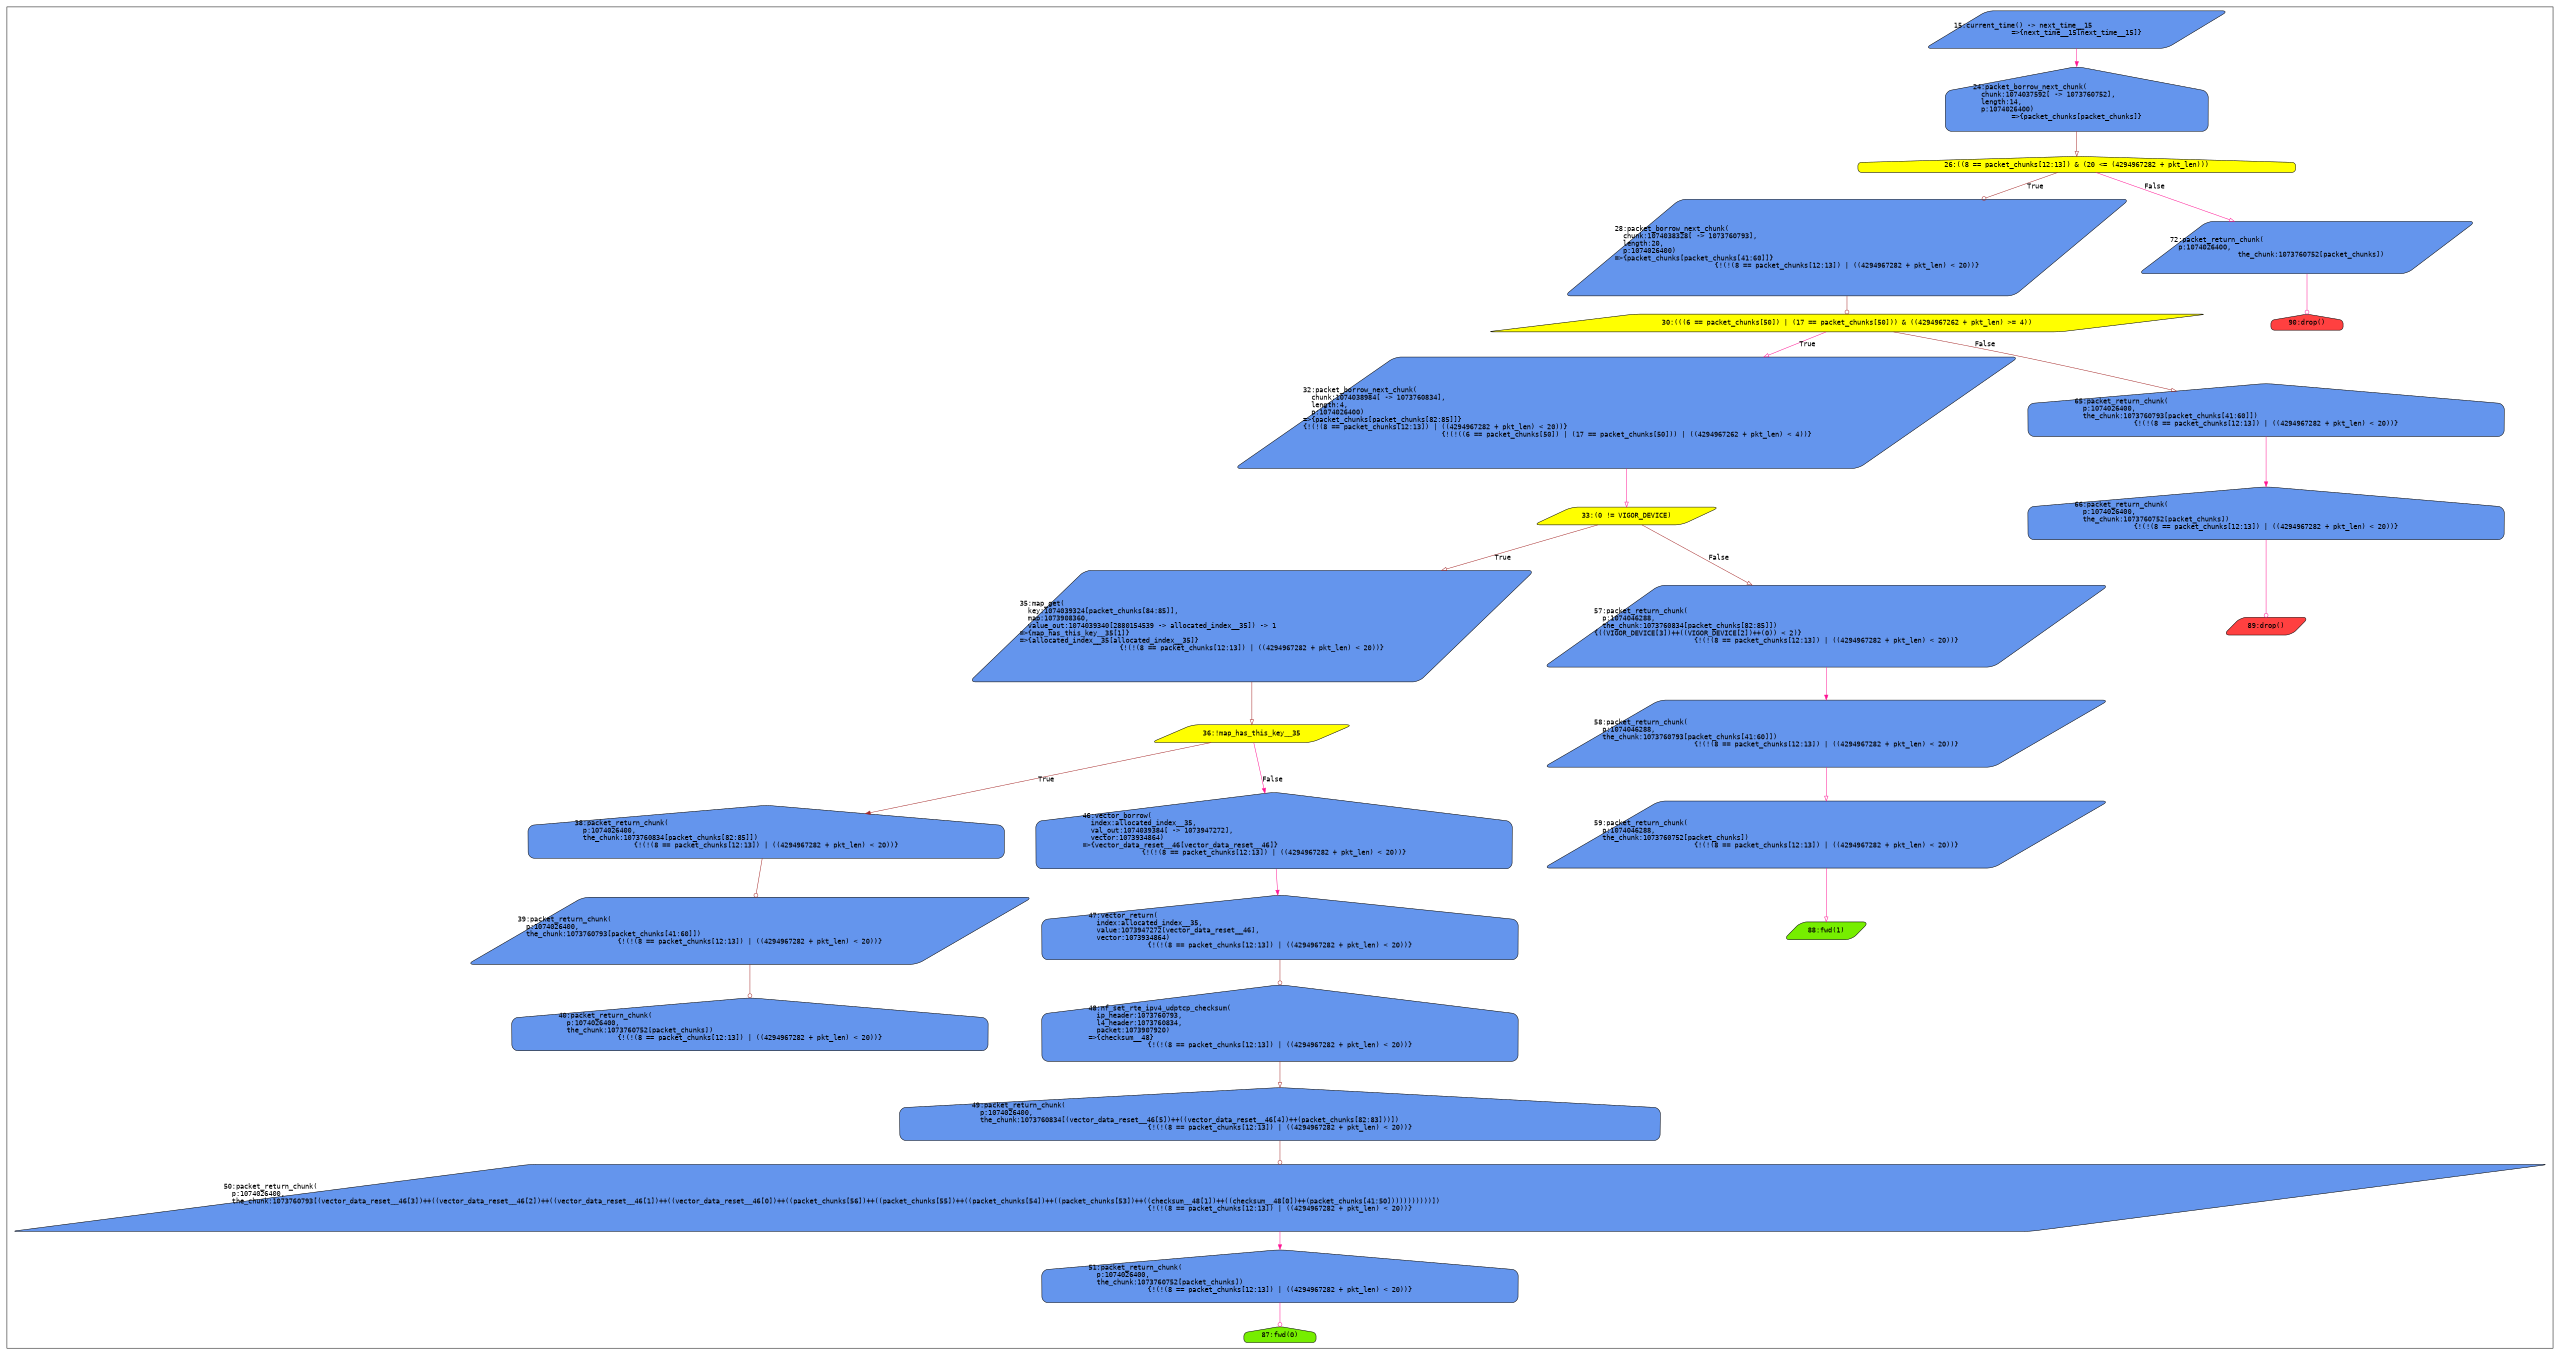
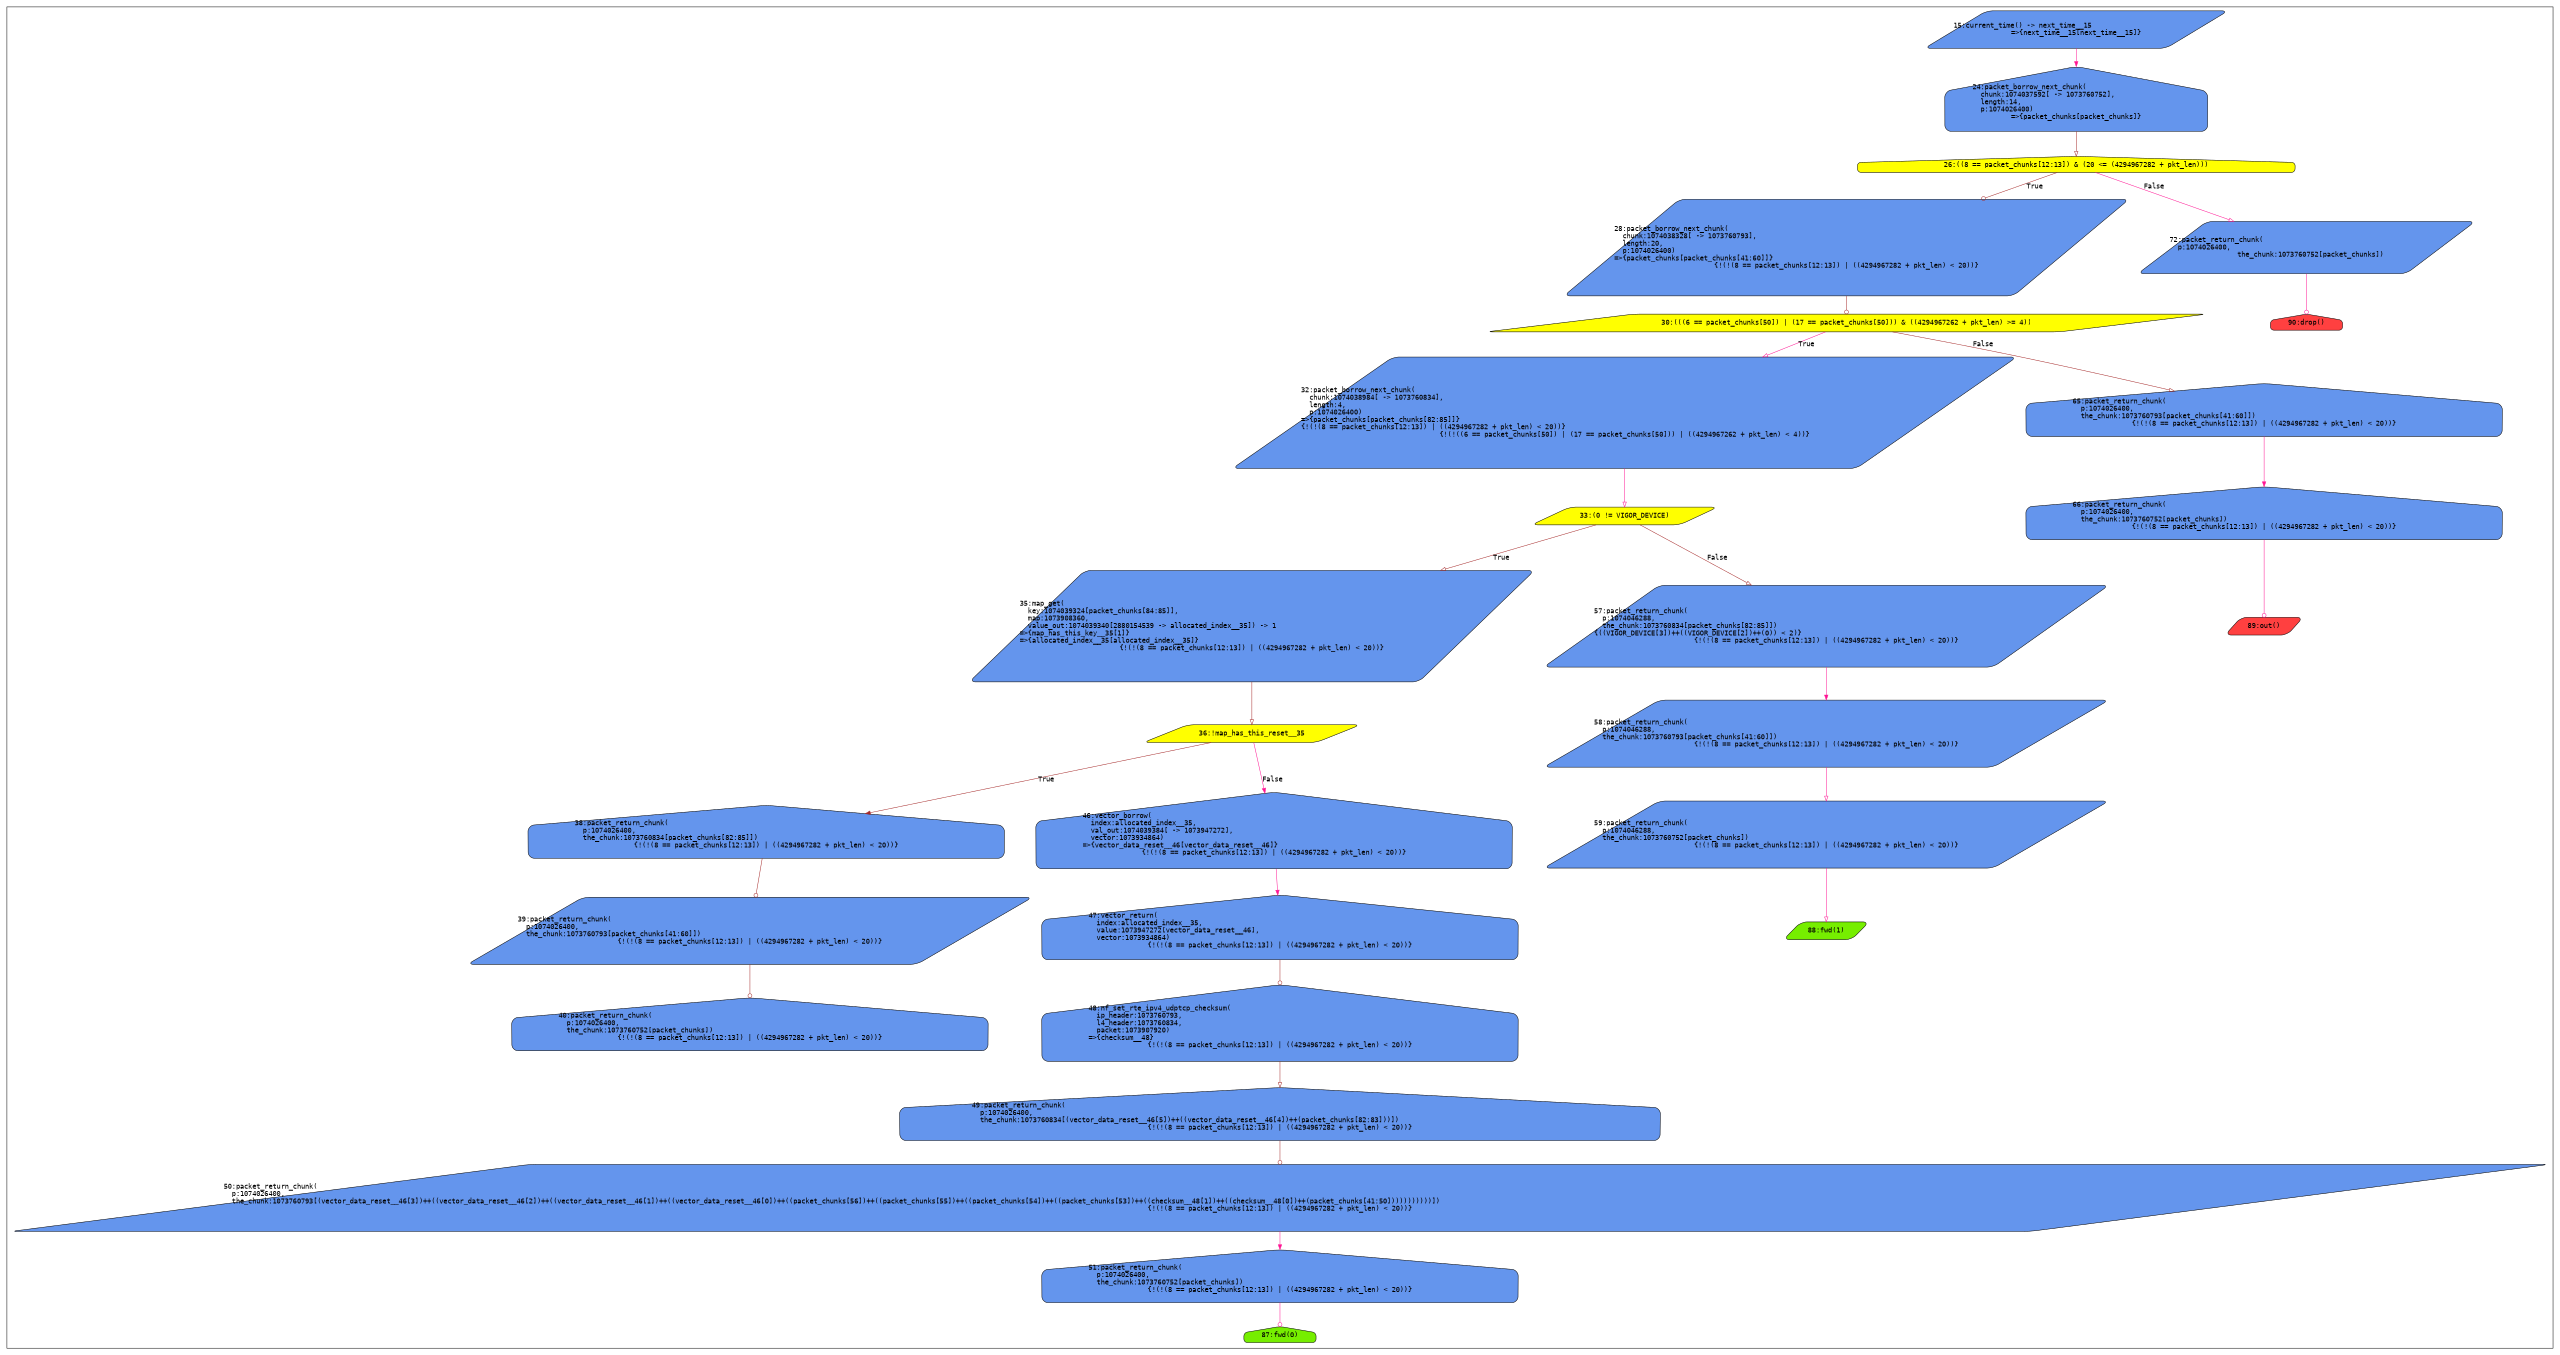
node "89:drop()": label "89:drop()" -> "89:out()"
node "36:!map_has_this_key__35": label "36:!map_has_this_key__35" -> "36:!map_has_this_reset__35"
